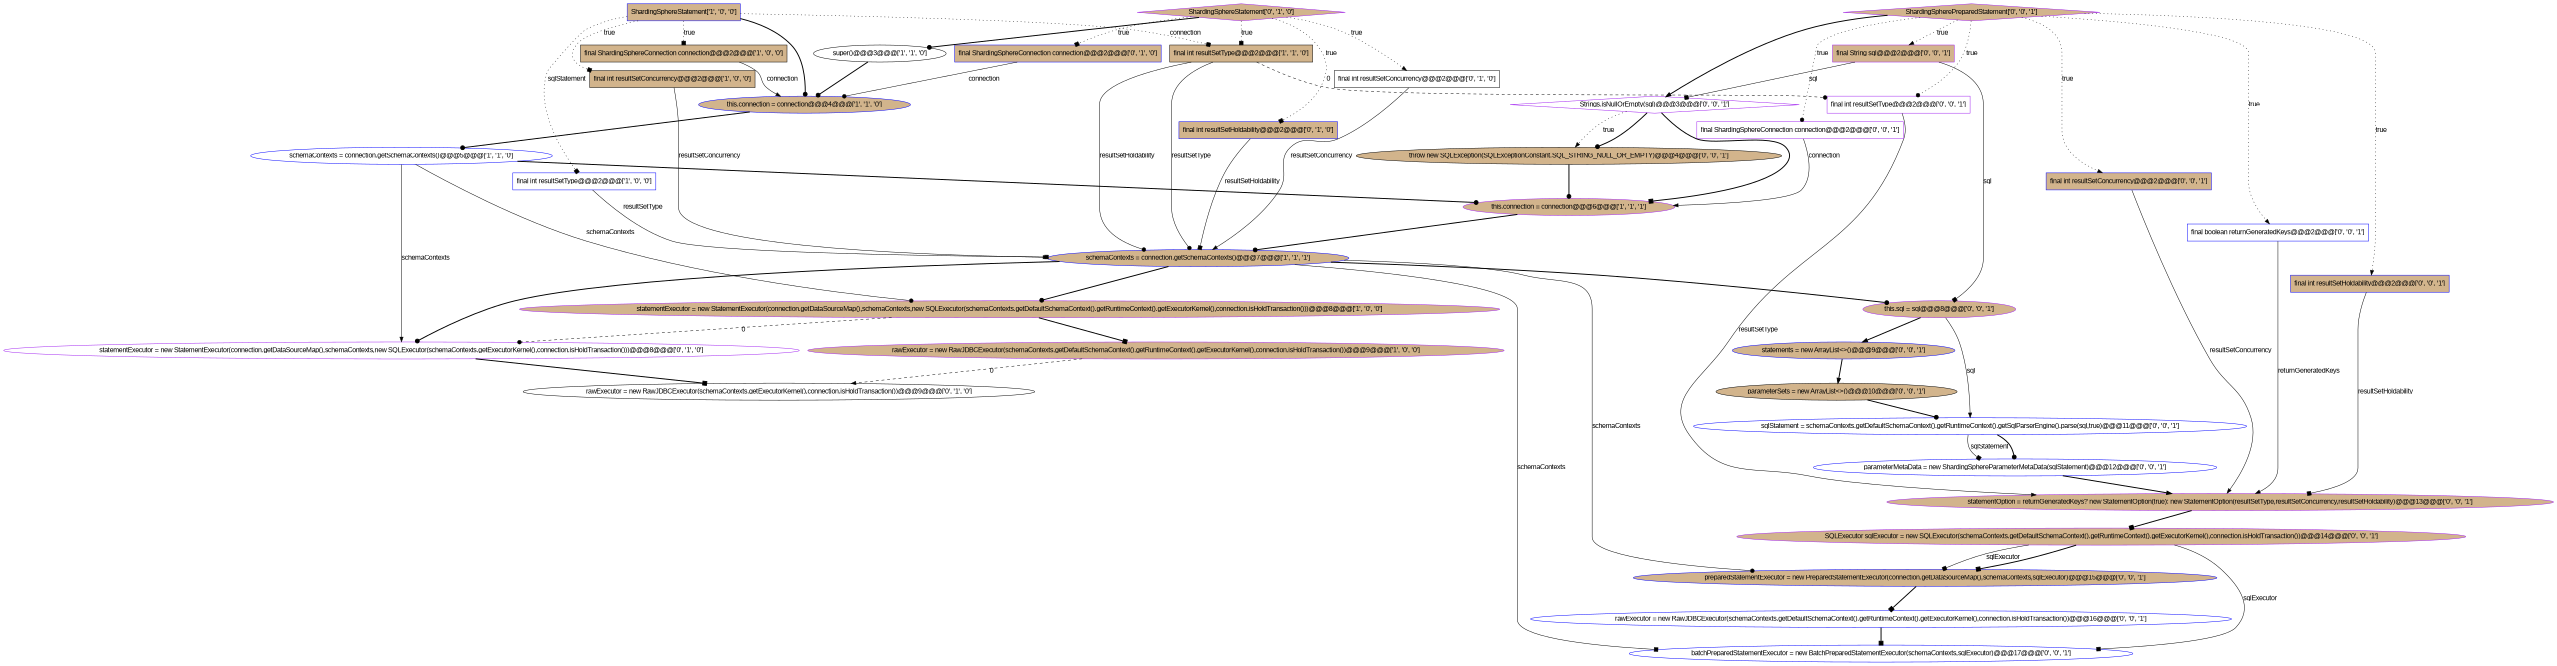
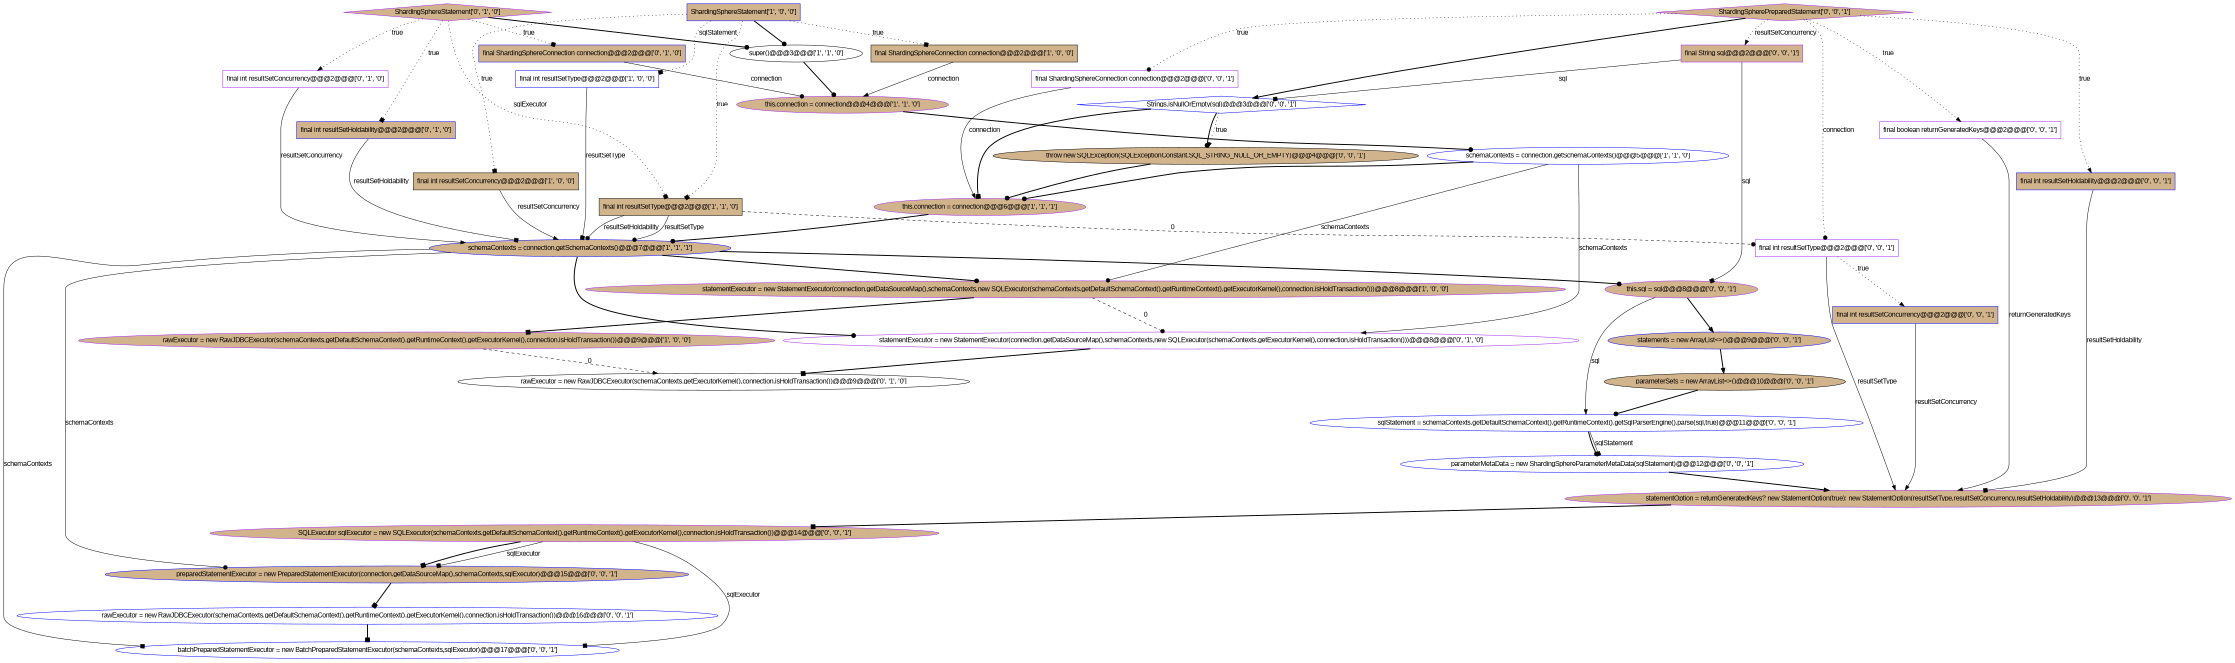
edge "ShardingSphereStatement['1', '0', '0']" -> "final int resultSetType@@@2@@@['1', '1', '0']": label "connection" -> "true"
edge "ShardingSphereStatement['0', '1', '0']" -> "final int resultSetType@@@2@@@['1', '1', '0']": label "true" -> "sqlExecutor"
edge "ShardingSpherePreparedStatement['0', '0', '1']" -> "final String sql@@@2@@@['0', '0', '1']": label "true" -> "resultSetConcurrency"
edge "ShardingSphereStatement['1', '0', '0']" -> "this.connection = connection@@@4@@@['1', '1', '0']": now "ShardingSphereStatement['1', '0', '0']" -> "super()@@@3@@@['1', '1', '0']"
edge "ShardingSpherePreparedStatement['0', '0', '1']" -> "final int resultSetType@@@2@@@['0', '0', '1']": label "true" -> "connection"
node "final int resultSetConcurrency@@@2@@@['0', '1', '0']": color black -> purple
edge "ShardingSpherePreparedStatement['0', '0', '1']" -> "final int resultSetConcurrency@@@2@@@['0', '0', '1']": now "final int resultSetType@@@2@@@['0', '0', '1']" -> "final int resultSetConcurrency@@@2@@@['0', '0', '1']"
node "this.connection = connection@@@4@@@['1', '1', '0']": color blue -> purple
node "Strings.isNullOrEmpty(sql)@@@3@@@['0', '0', '1']": color purple -> blue
node "final boolean returnGeneratedKeys@@@2@@@['0', '0', '1']": color blue -> purple
